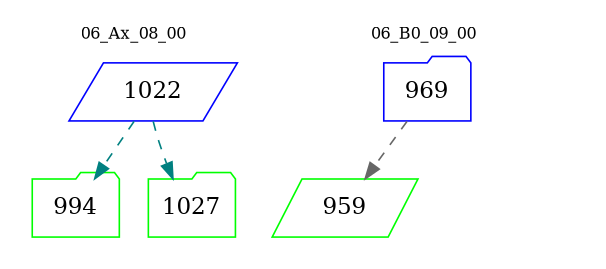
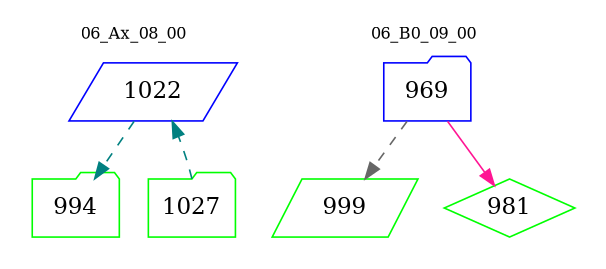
edge "1022" -> "1027": reversed
node "959": label "959" -> "999"
node "981": added
